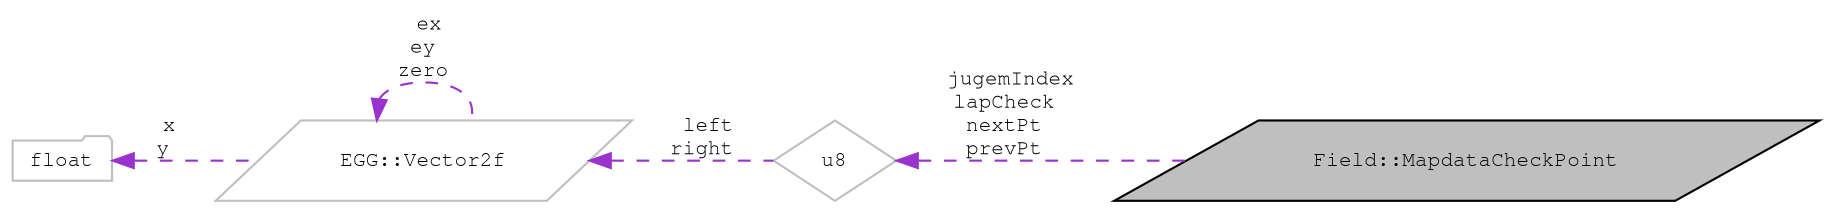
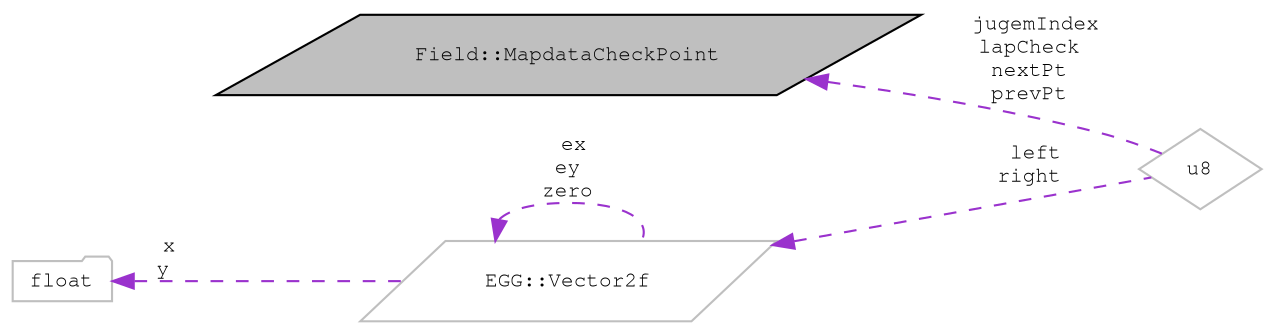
edge "Field::MapdataCheckPoint" -> "u8": reversed
